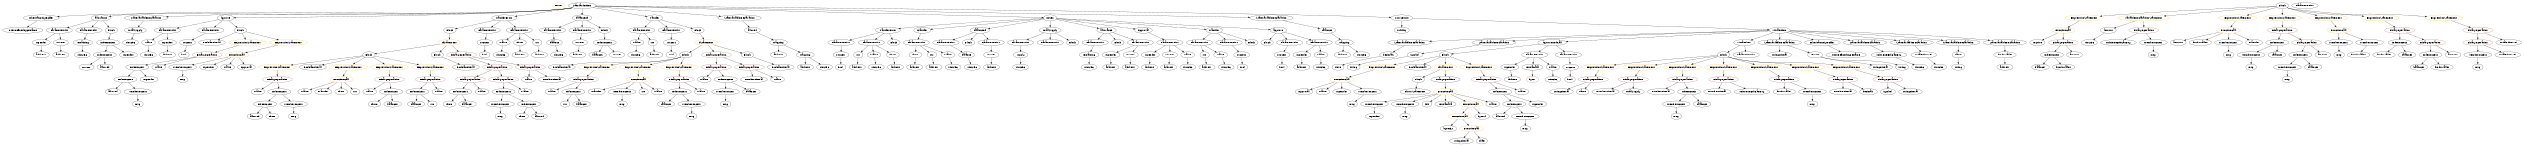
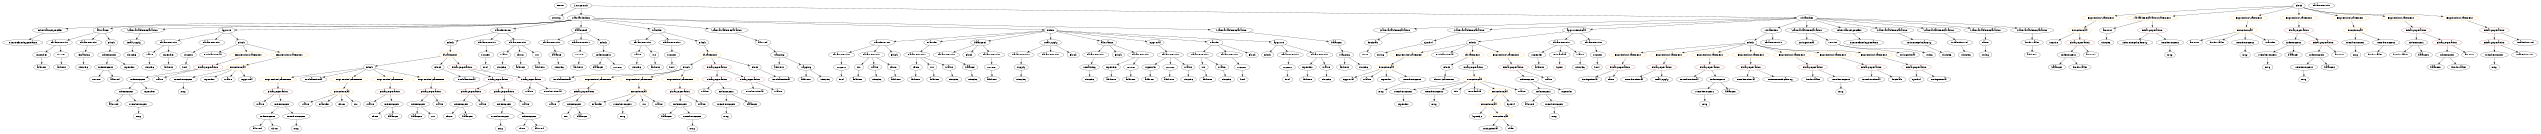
node "Enter": color orange -> black
edge "StandardToken" -> "SourceUnit": reversed
